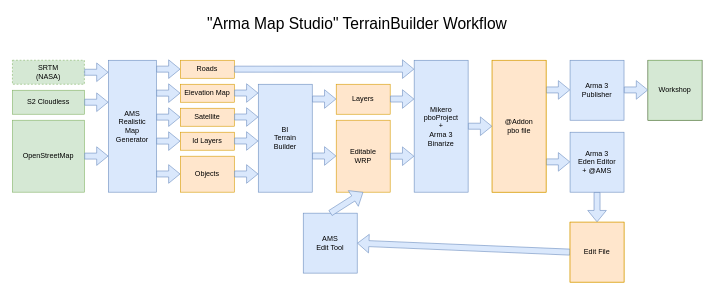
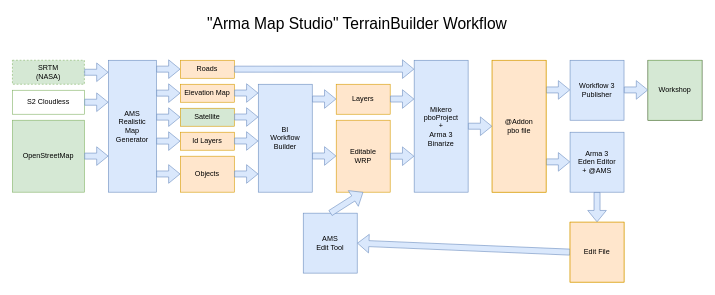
node "Arma 3 Publisher": label "Arma 3 Publisher" -> "Workflow 3 Publisher"
node "S2 Cloudless": fillcolor #d5e8d4 -> #ffffff
node "Satellite": fillcolor #ffe6cc -> #d5e8d4
node "BI Terrain Builder": label "BI Terrain Builder" -> "BI Workflow Builder"
